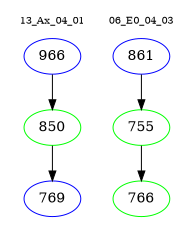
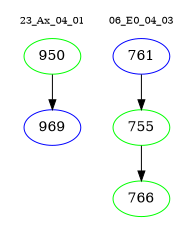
cluster "13_Ax_04_01": label "13_Ax_04_01" -> "23_Ax_04_01"
node "966": removed
node "861": label "861" -> "761"
node "850": label "850" -> "950"
node "769": label "769" -> "969"
